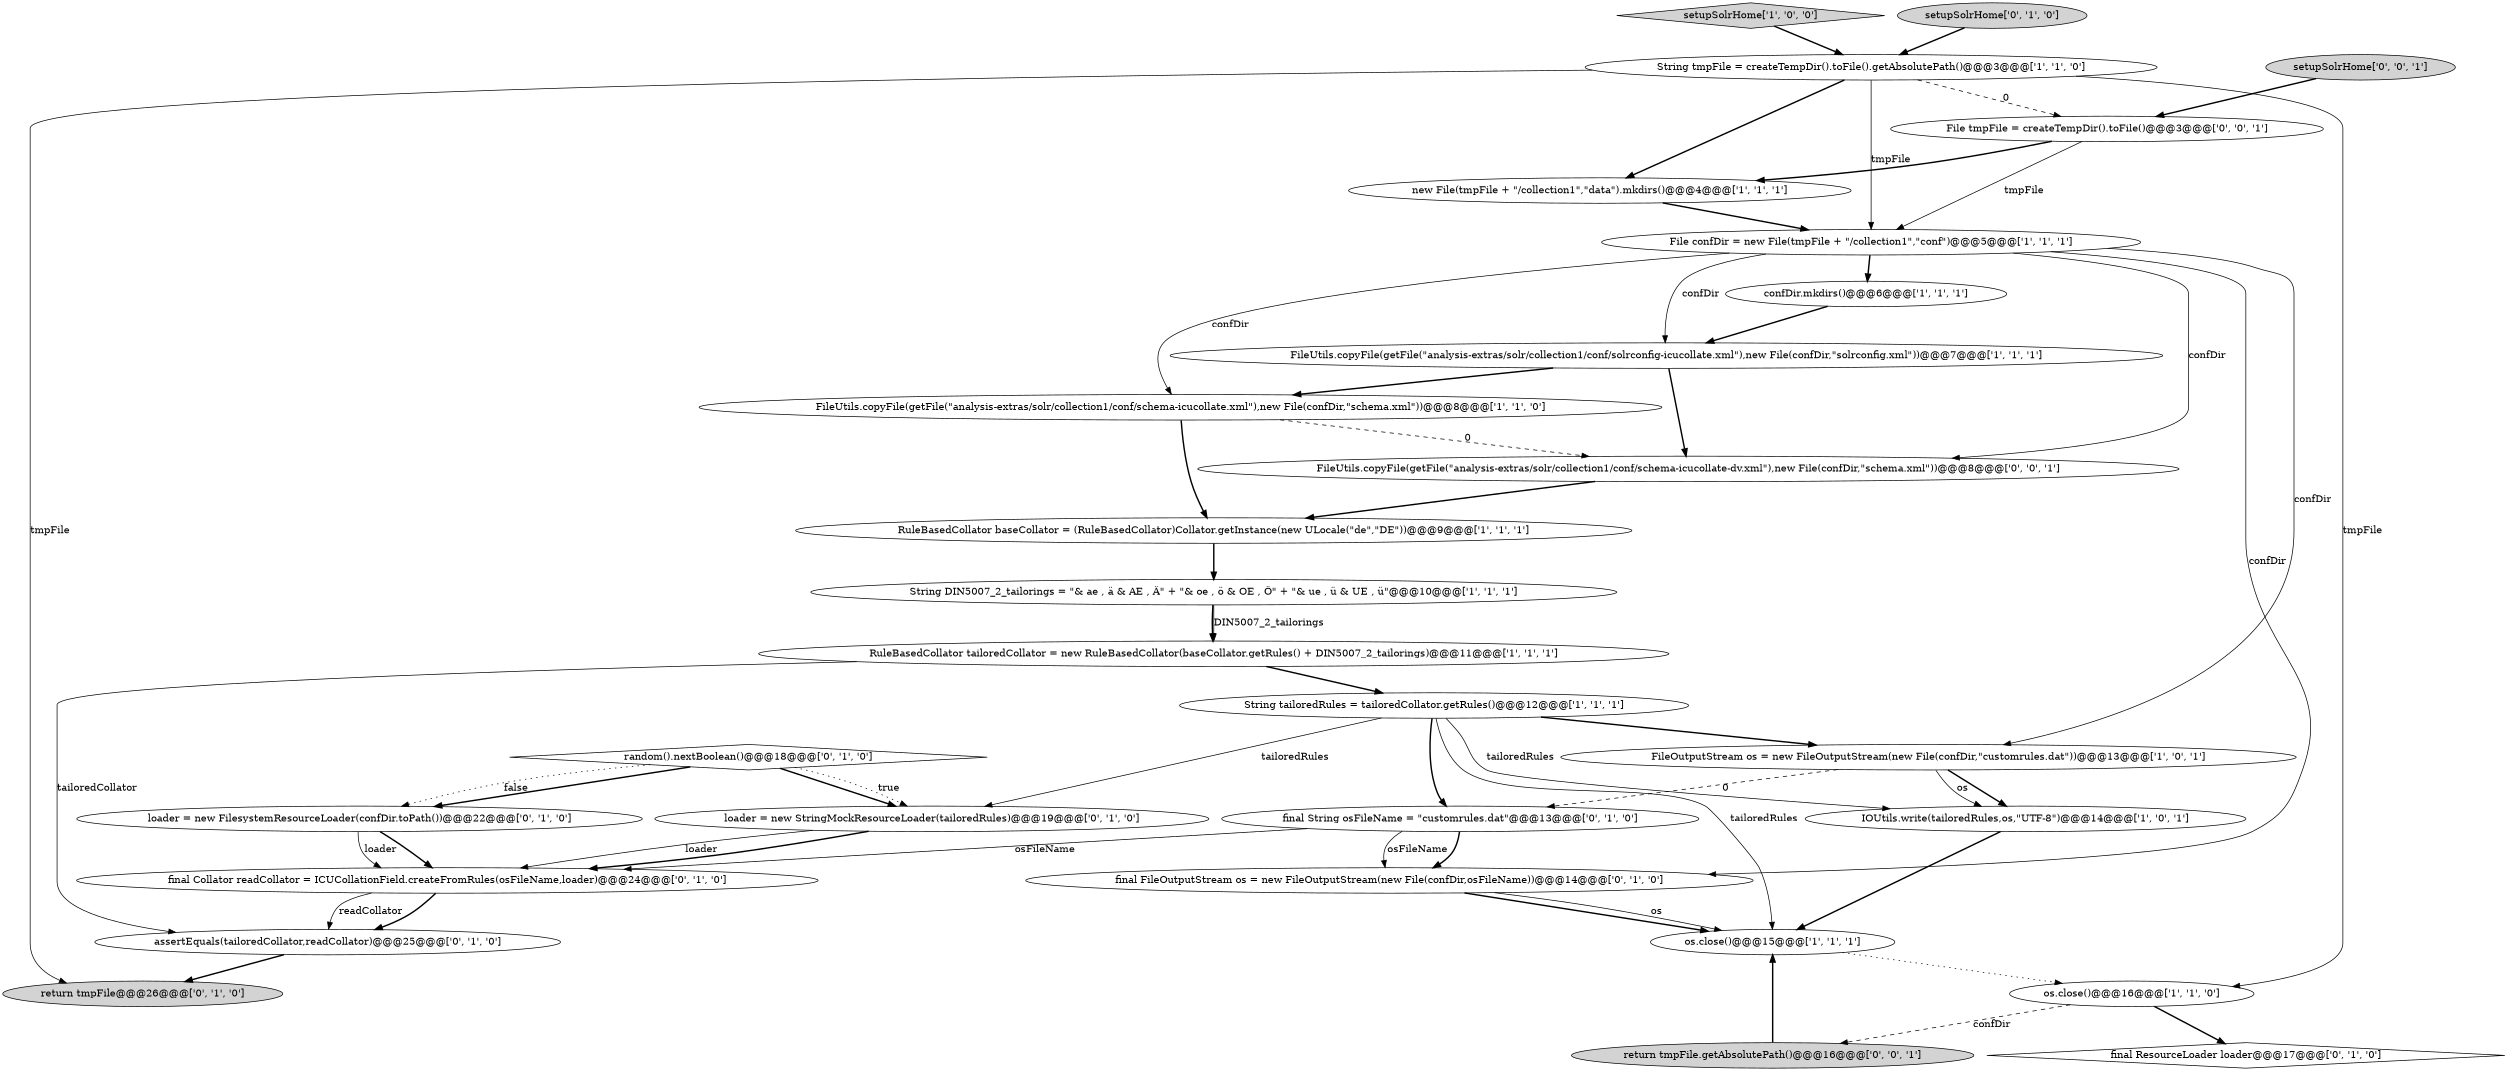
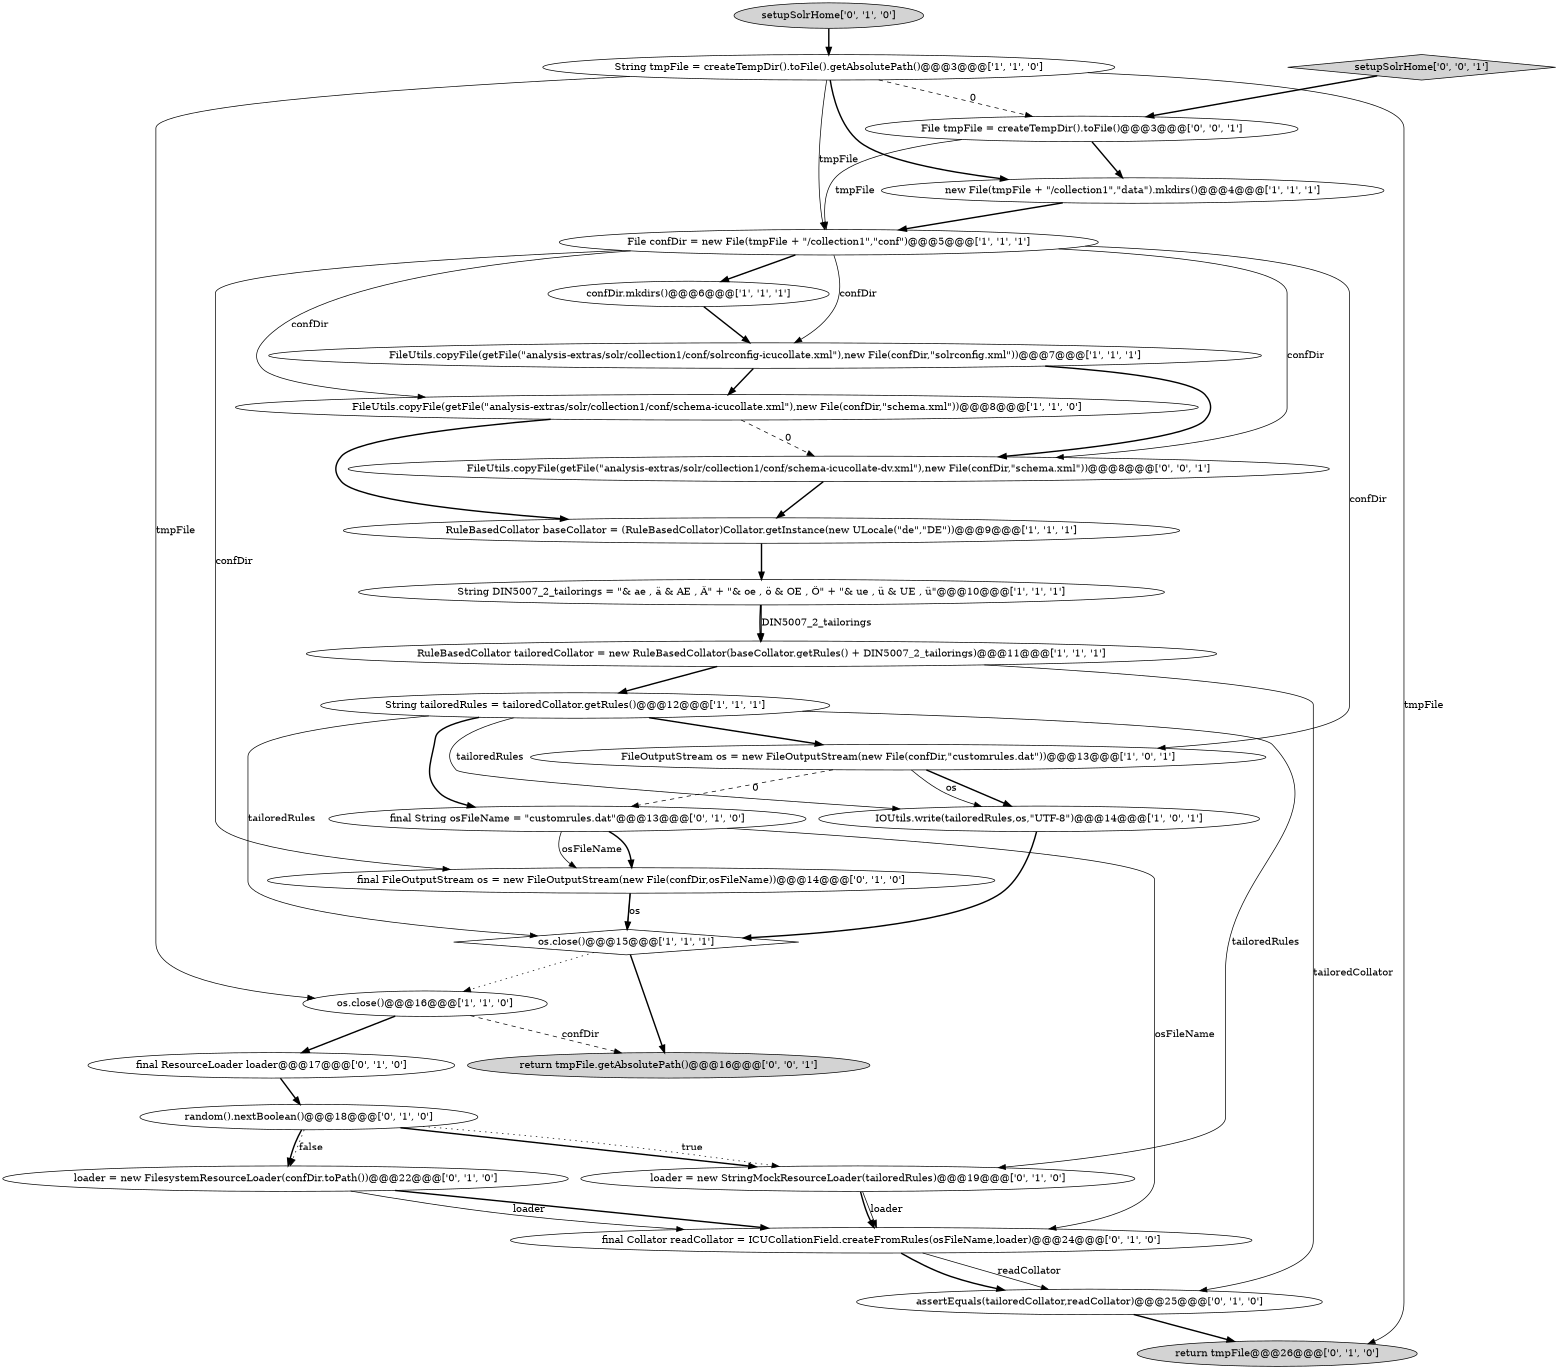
node "setupSolrHome['1', '0', '0']": removed
node "setupSolrHome['0', '0', '1']": shape ellipse -> diamond
node "random().nextBoolean()@@@18@@@['0', '1', '0']": shape diamond -> ellipse
node "os.close()@@@15@@@['1', '1', '1']": shape ellipse -> diamond
edge "return tmpFile.getAbsolutePath()@@@16@@@['0', '0', '1']" -> "os.close()@@@15@@@['1', '1', '1']": reversed
node "final ResourceLoader loader@@@17@@@['0', '1', '0']": shape diamond -> ellipse
edge "final ResourceLoader loader@@@17@@@['0', '1', '0']" -> "random().nextBoolean()@@@18@@@['0', '1', '0']": added
